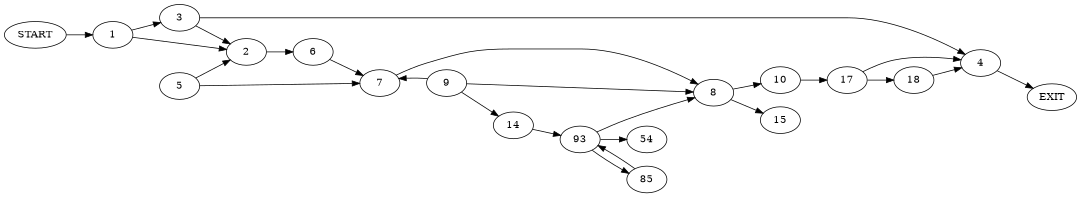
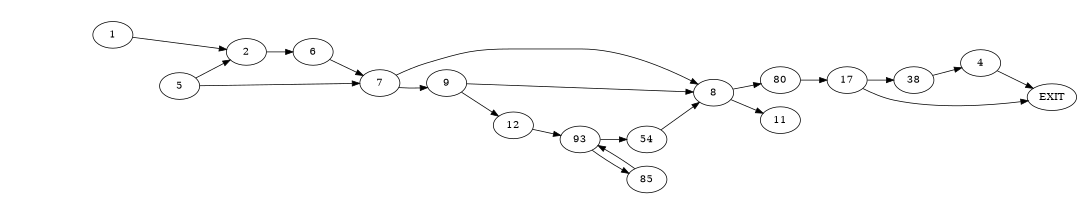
node "3": removed
node "START": removed
edge "17" -> "4": now "17" -> "EXIT"
edge "9" -> "7": reversed
node "10": label "10" -> "80"
node "18": label "18" -> "38"
edge "93" -> "8": now "54" -> "8"
node "15": label "15" -> "11"
node "14": label "14" -> "12"
